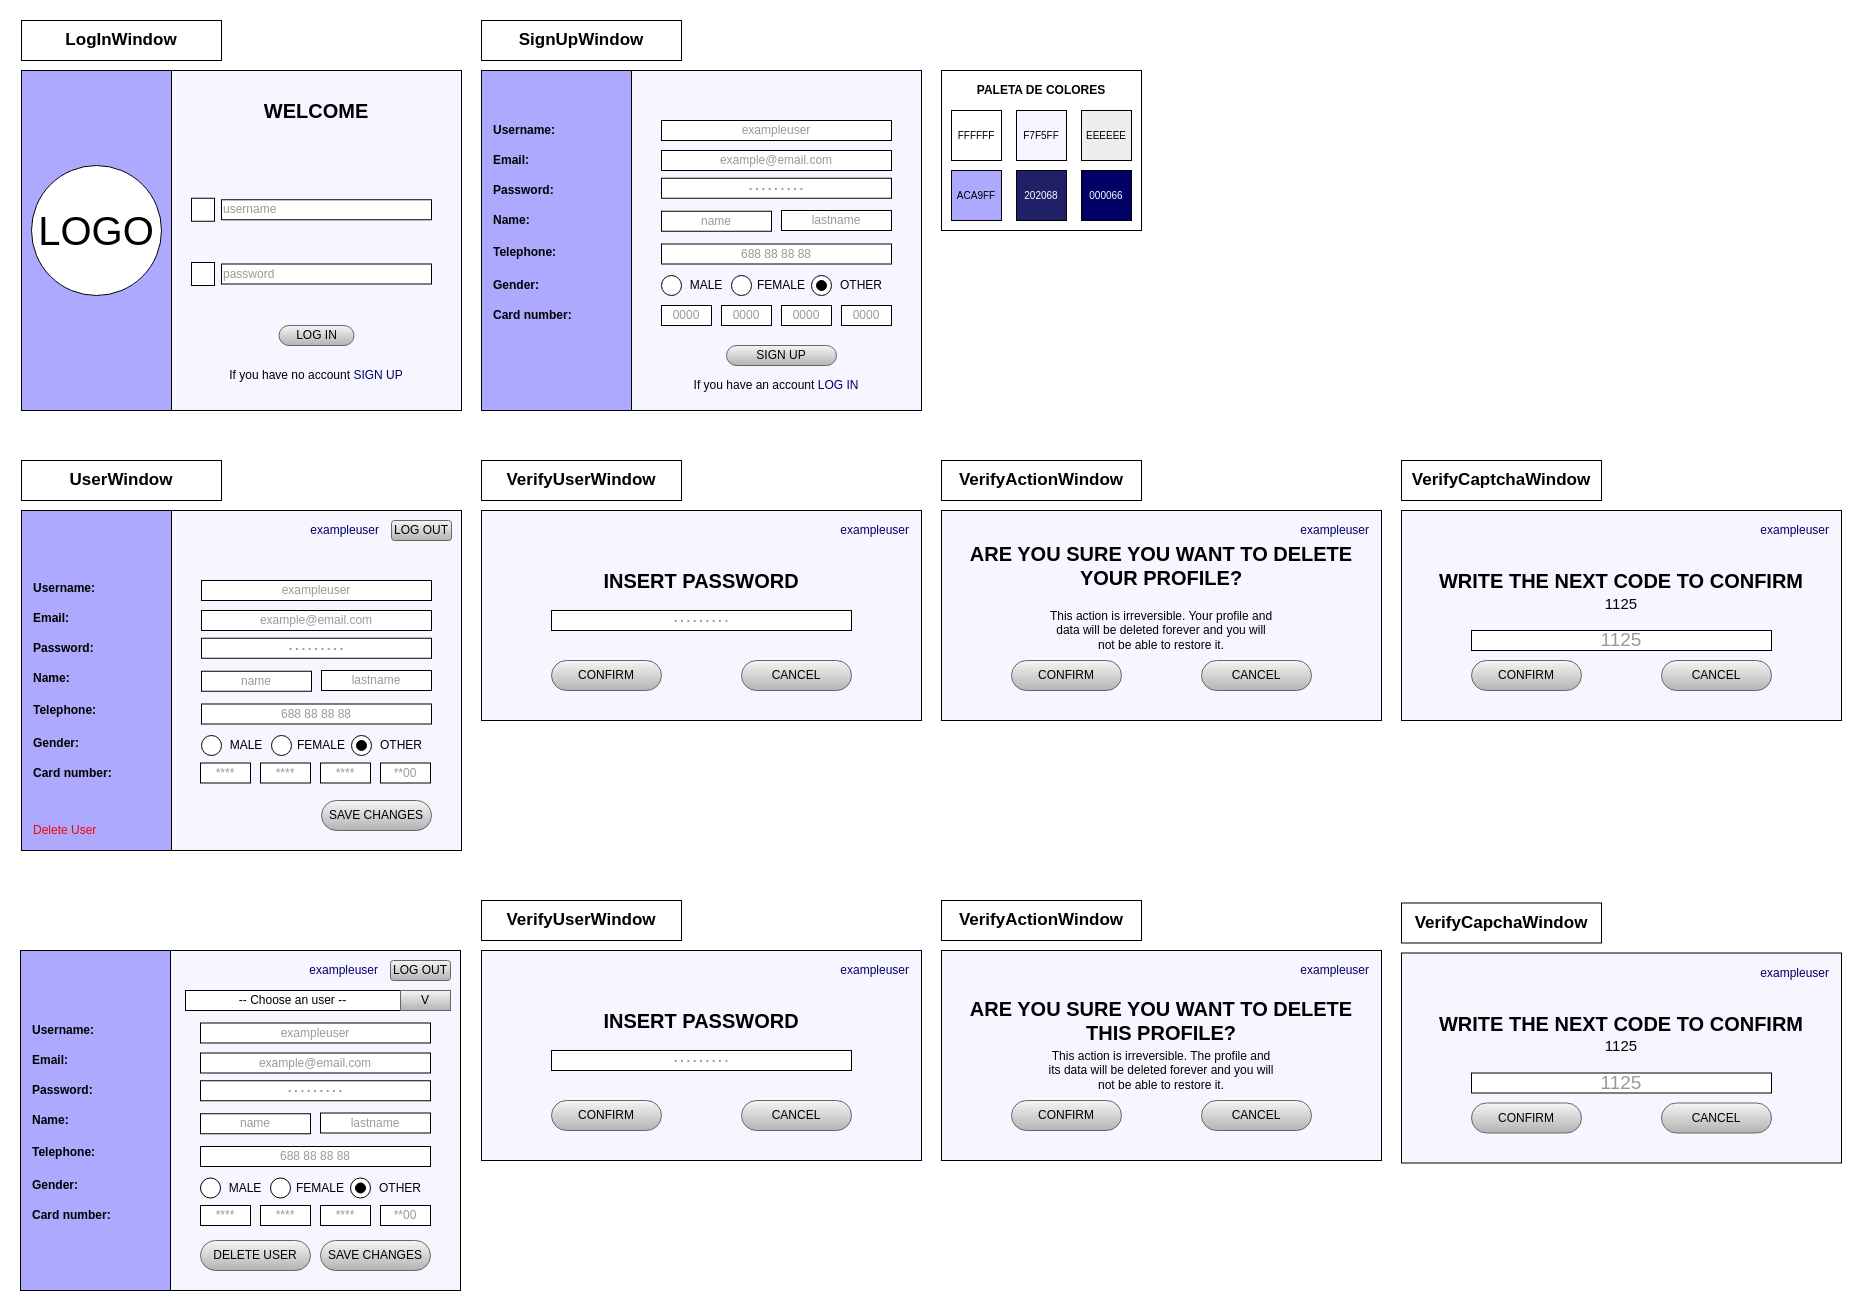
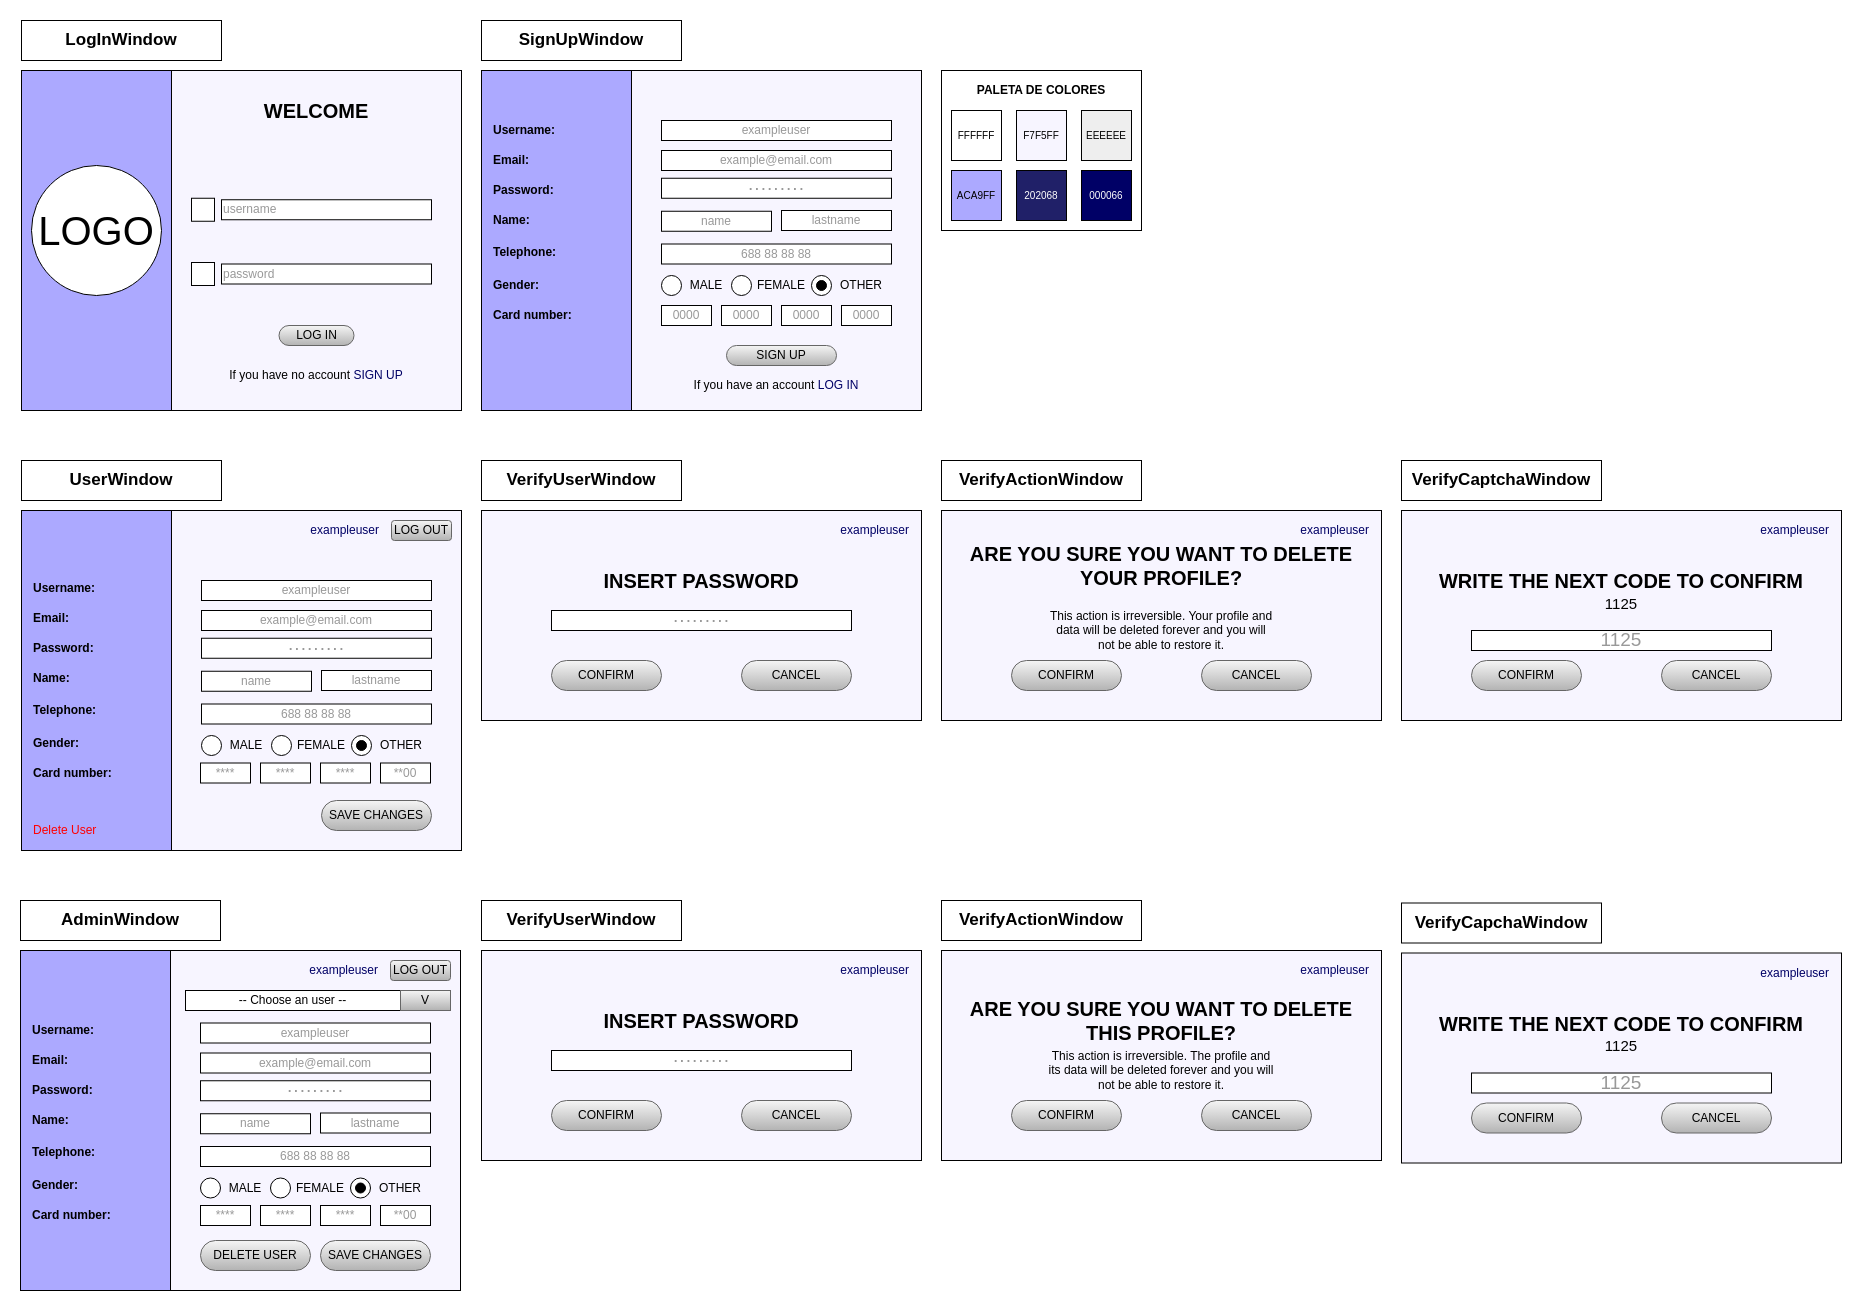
node "AdminWindow": added
